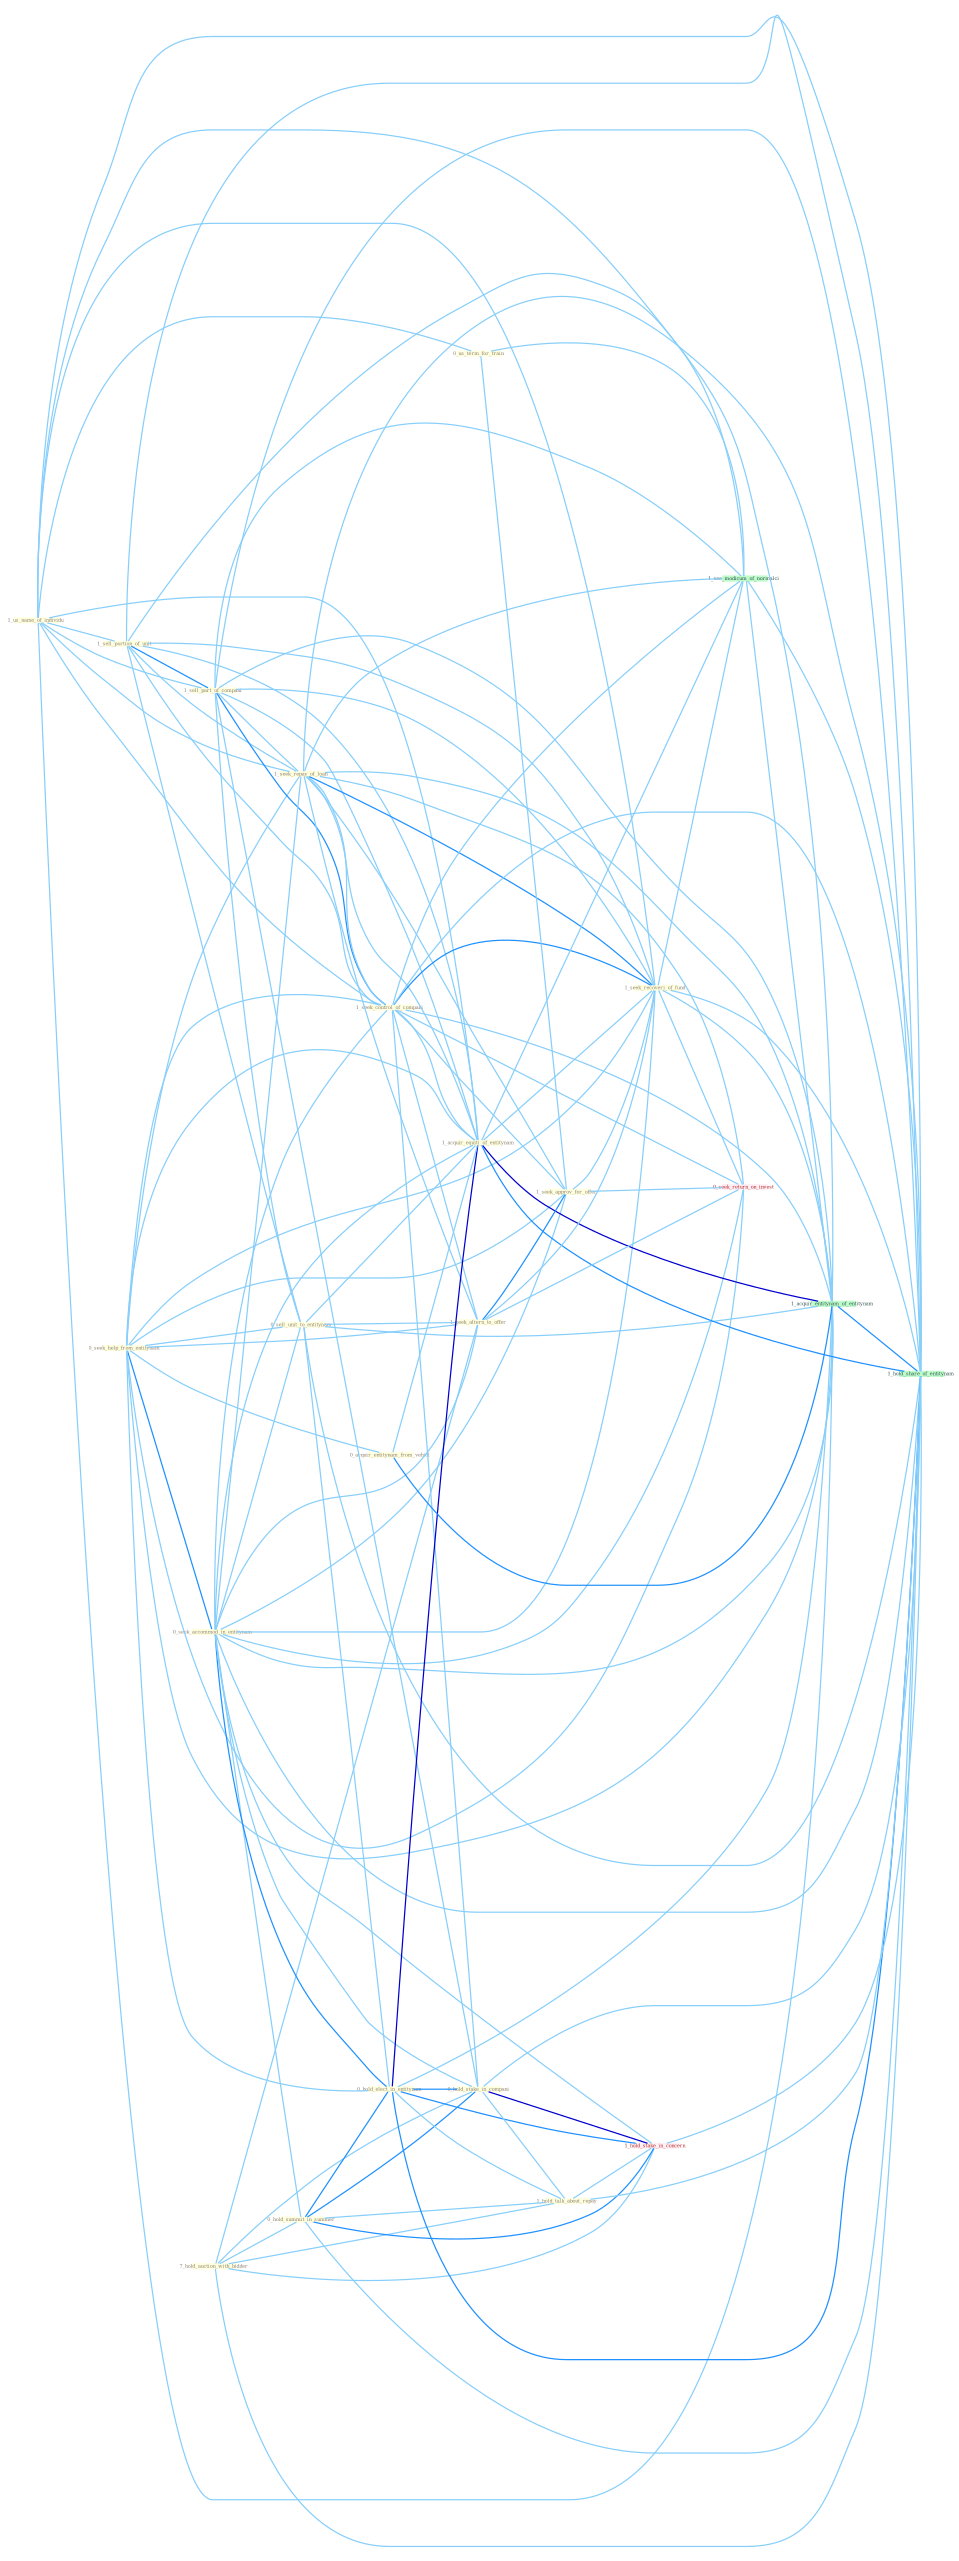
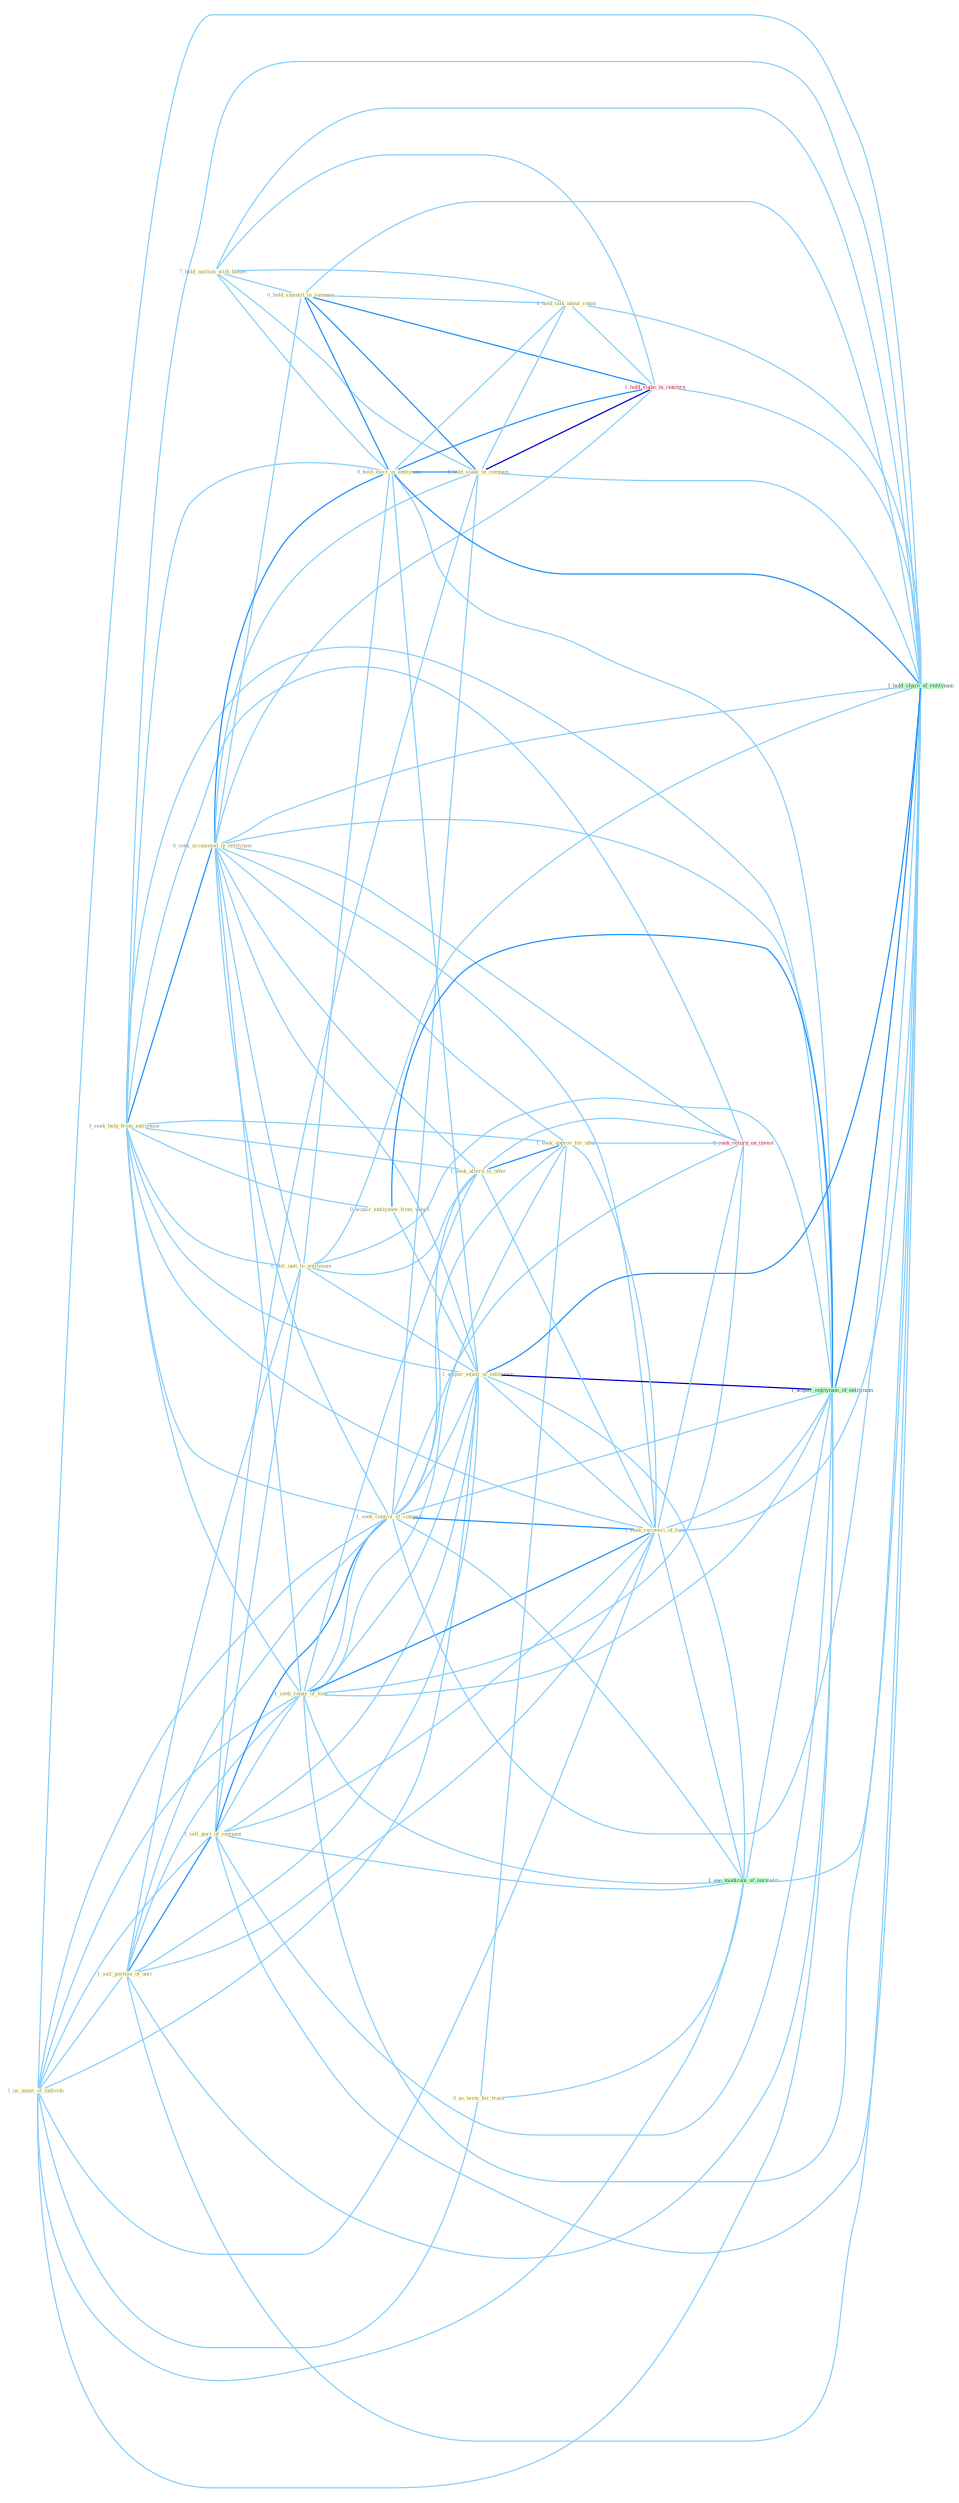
edge "1_hold_share_of_entitynam" -- "0_seek_help_from_entitynam": added
edge "1_acquir_equiti_of_entitynam" -- "0_hold_elect_in_entitynam": color #0000cd -> #87cefa
edge "1_seek_altern_to_offer" -- "7_hold_auction_with_bidder": now "0_hold_elect_in_entitynam" -- "7_hold_auction_with_bidder"
